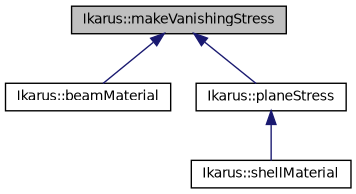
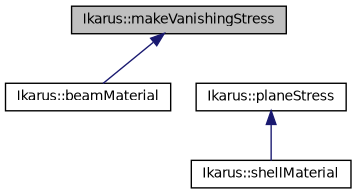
edge "Ikarus::planeStress" -> "Ikarus::makeVanishingStress": removed
